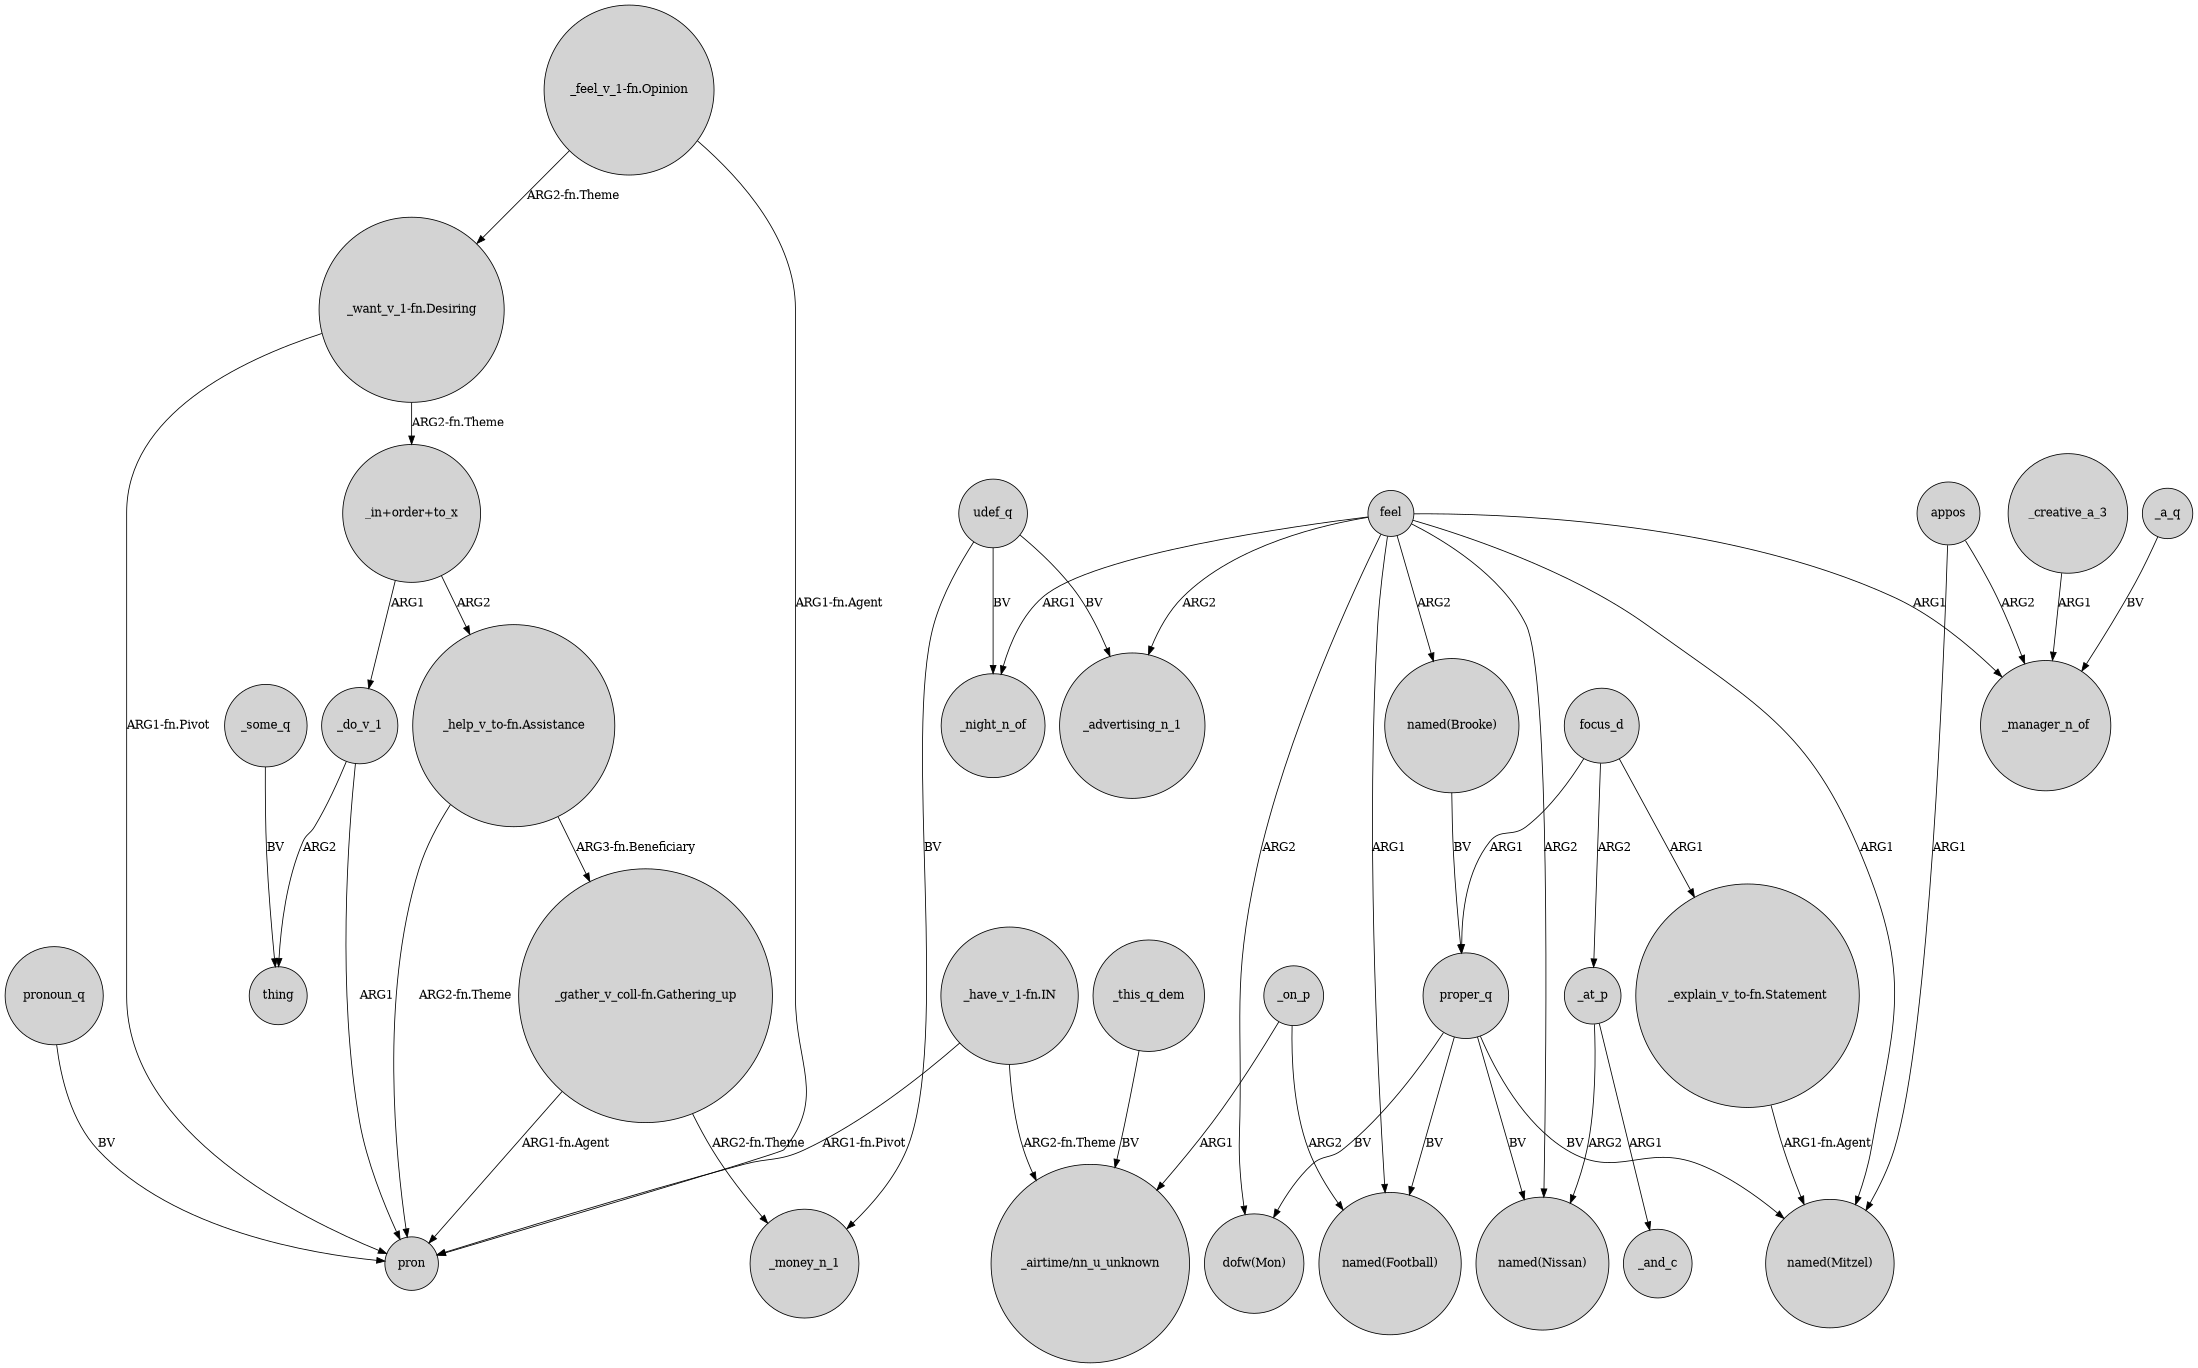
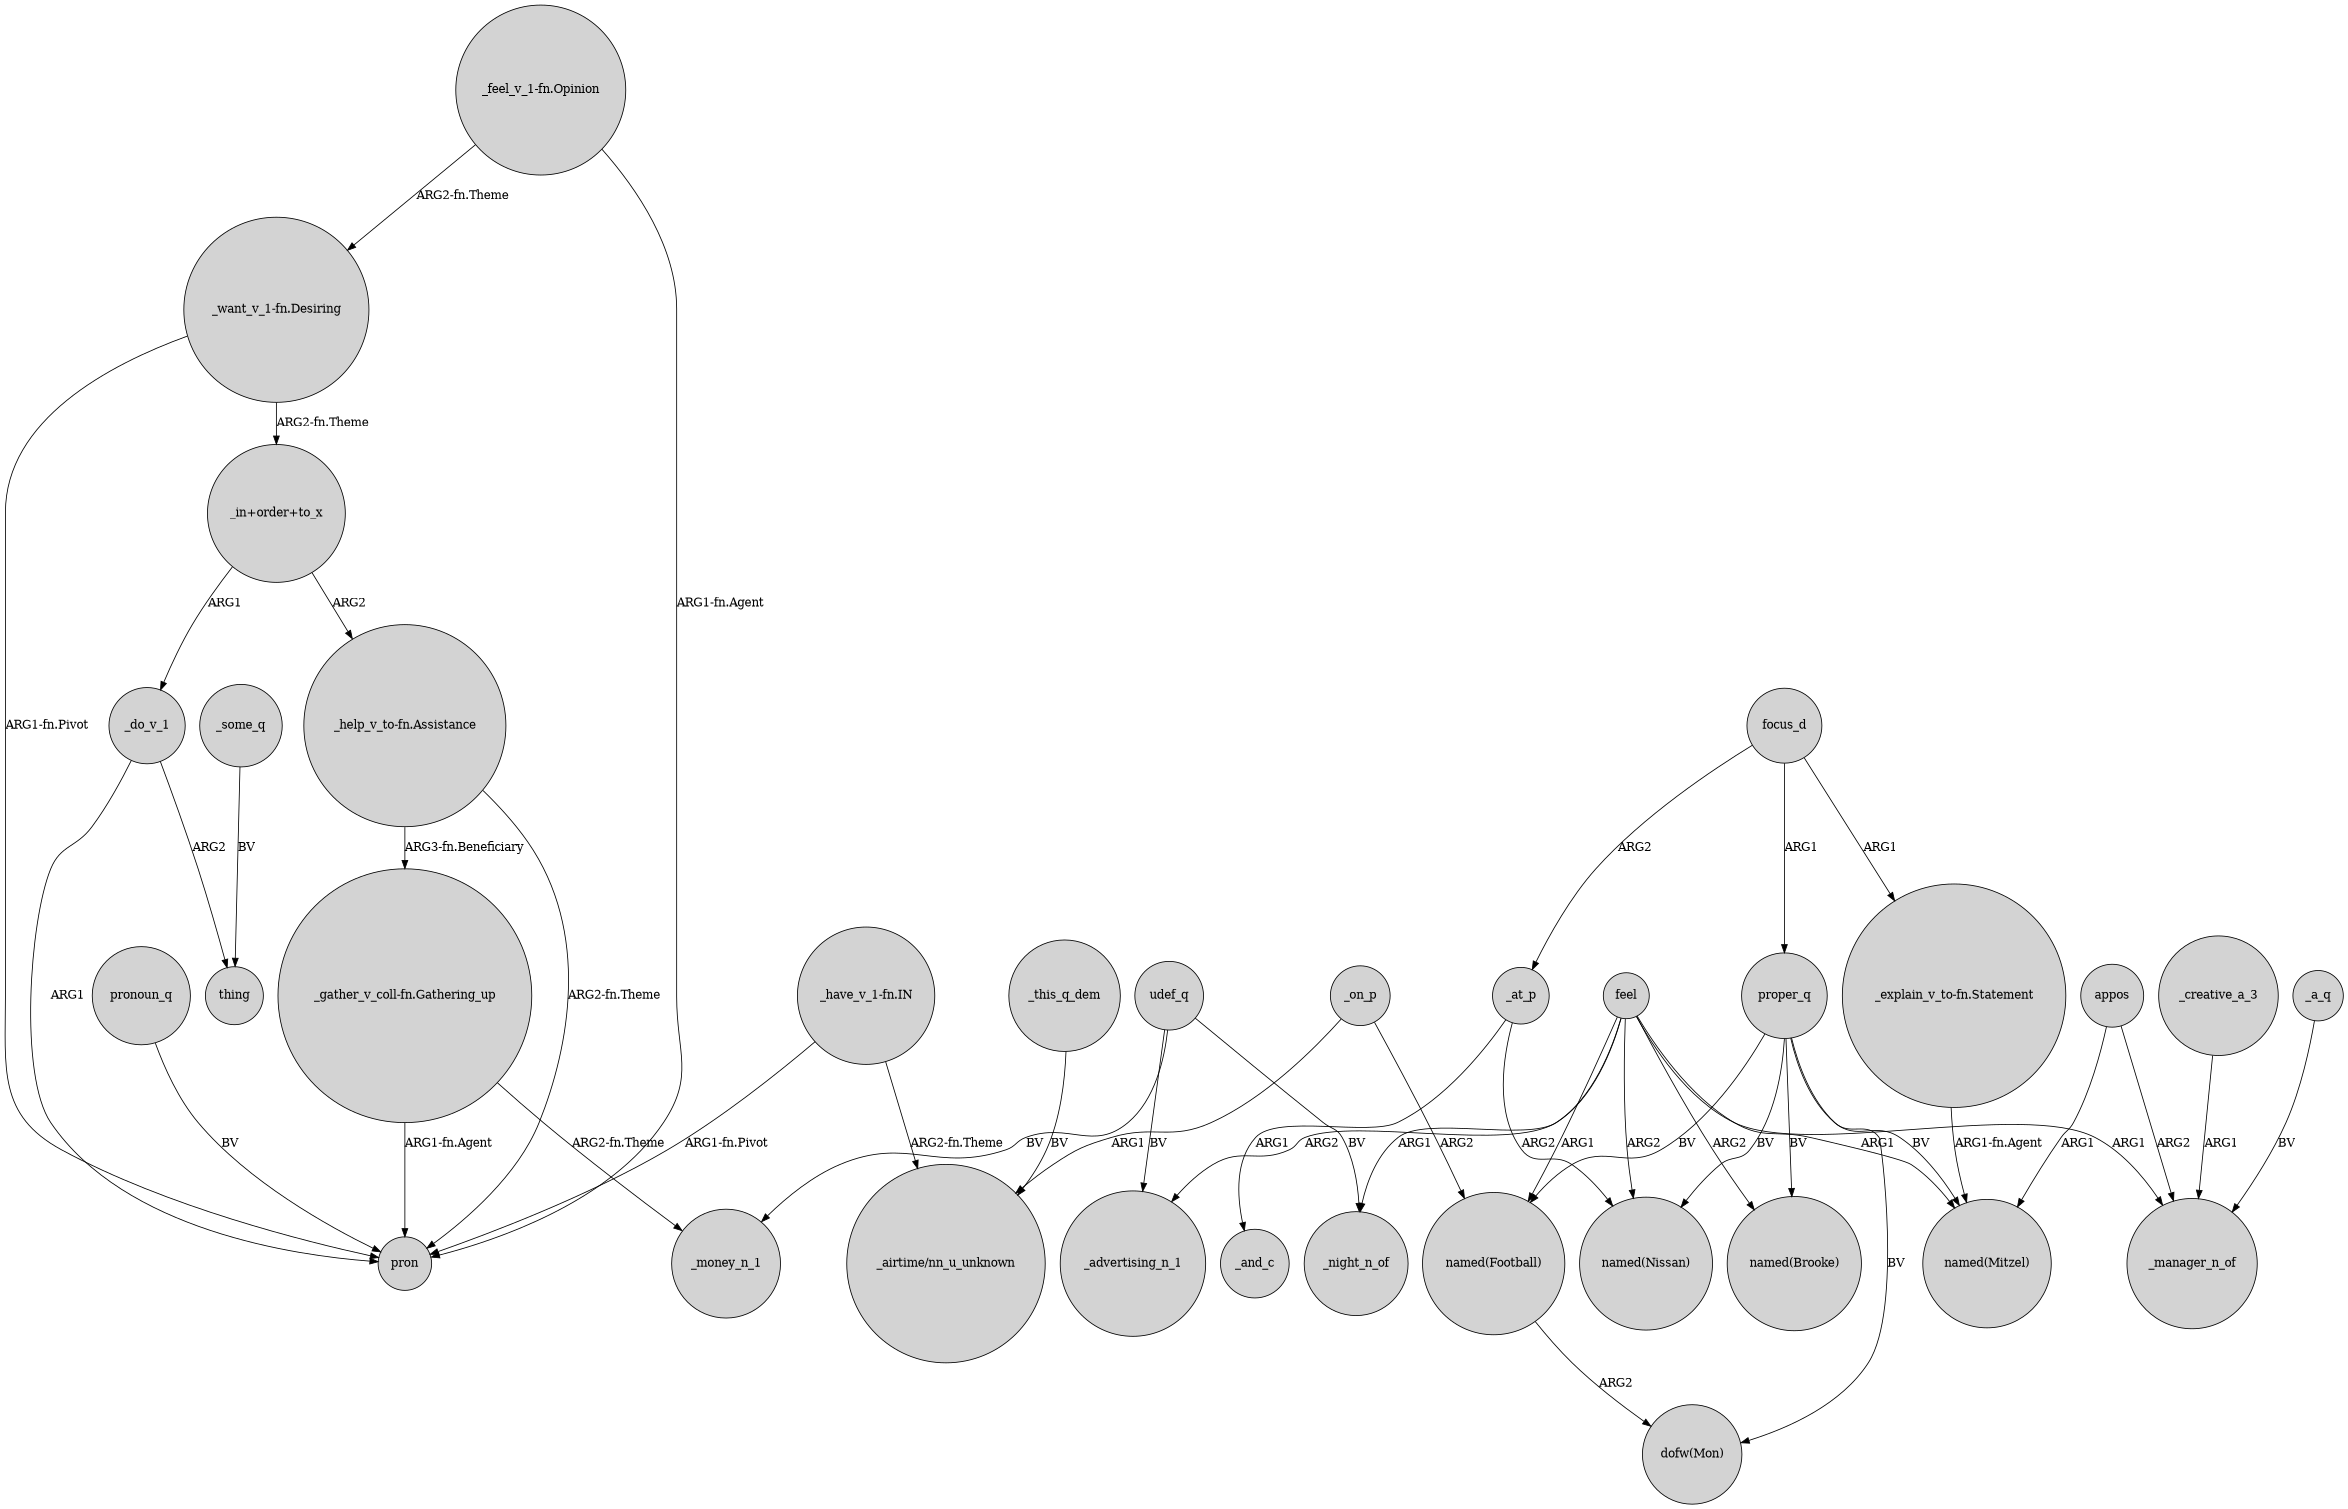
edge "feel" -> "dofw(Mon)": now "named(Football)" -> "dofw(Mon)"
edge "named(Brooke)" -> "proper_q": reversed
